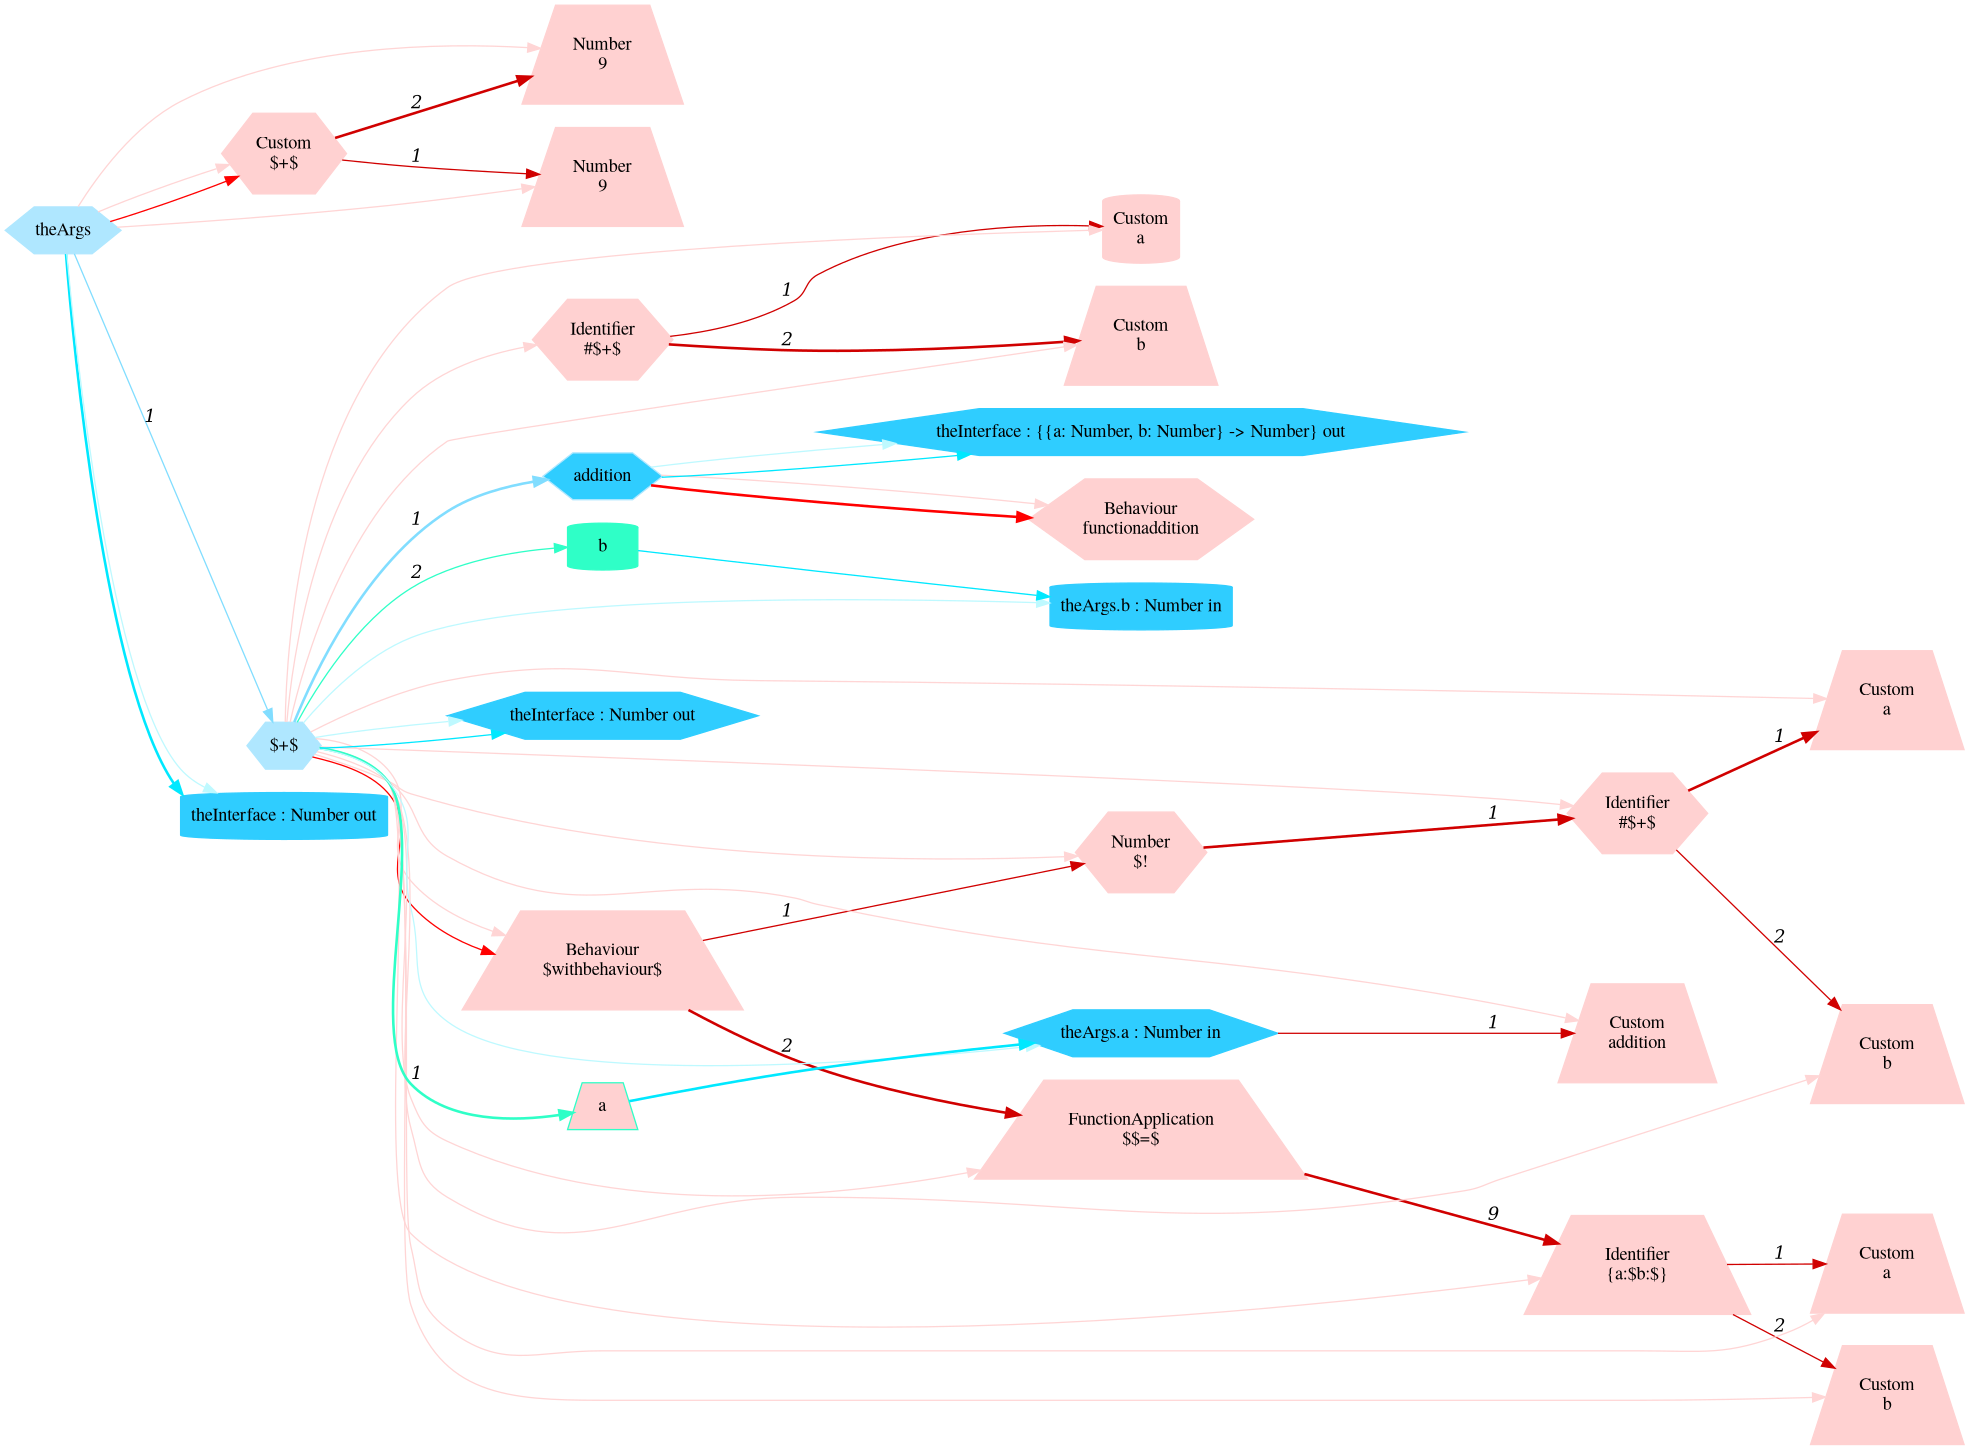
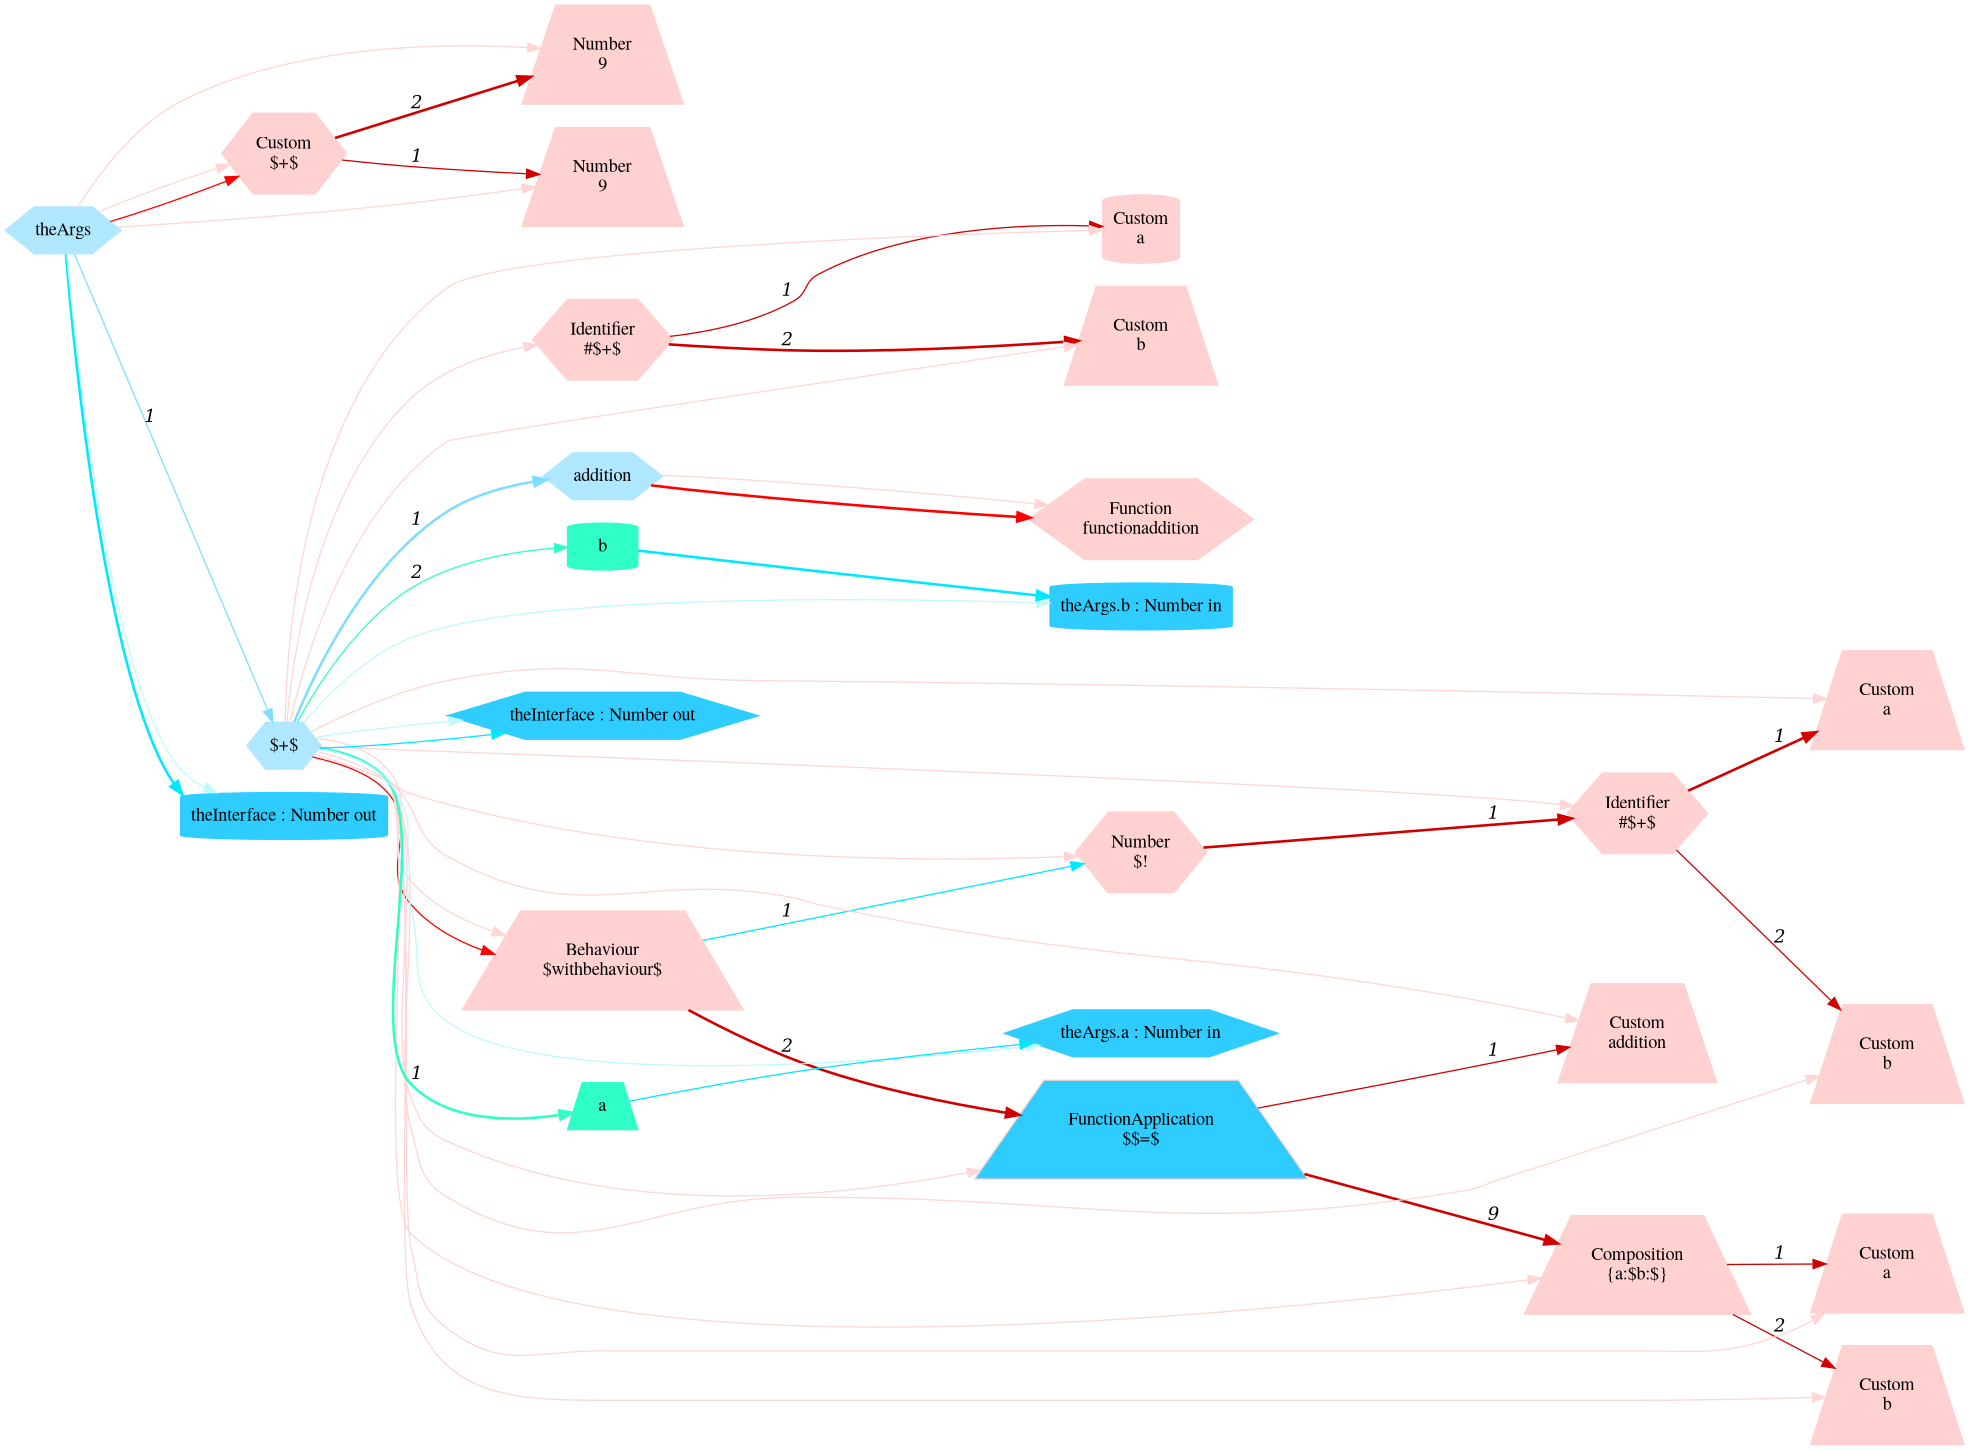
node "theInterface : {{a: Number, b: Number} -> Number} out": removed
node "addition": fillcolor #2fcdff -> #afe7ff
node "Behaviour functionaddition": label "Behaviour functionaddition" -> "Function functionaddition"
edge "b" -> "theArgs.b : Number in": style solid -> bold
edge "Behaviour $withbehaviour$" -> "Number $!": color #d00000 -> #00e8ff
edge "theArgs.a : Number in" -> "Custom addition": now "FunctionApplication $$=$" -> "Custom addition"
edge "a" -> "theArgs.a : Number in": style bold -> solid
node "a": fillcolor #ffd1d1 -> #2fffc7
node "FunctionApplication $$=$": fillcolor #ffd1d1 -> #2fcdff
node "Identifier {a:$b:$}": label "Identifier {a:$b:$}" -> "Composition {a:$b:$}"
